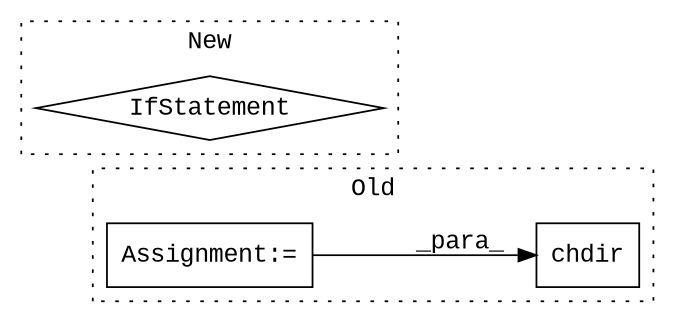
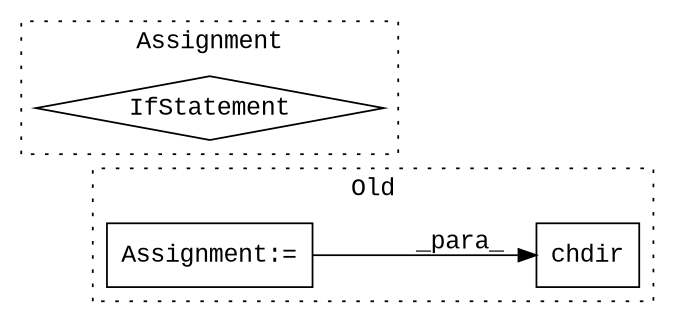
cluster "New": label "New" -> "Assignment"
